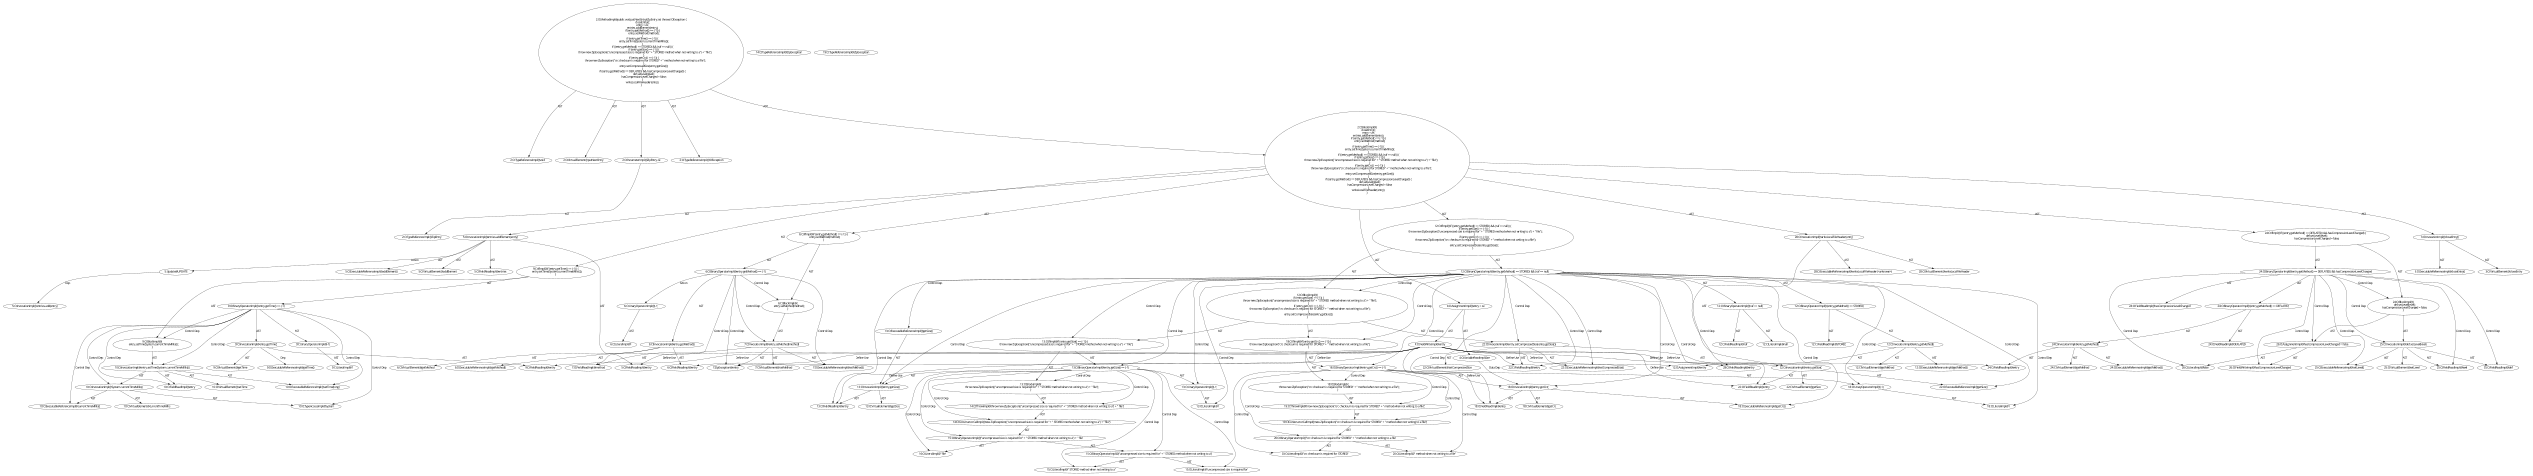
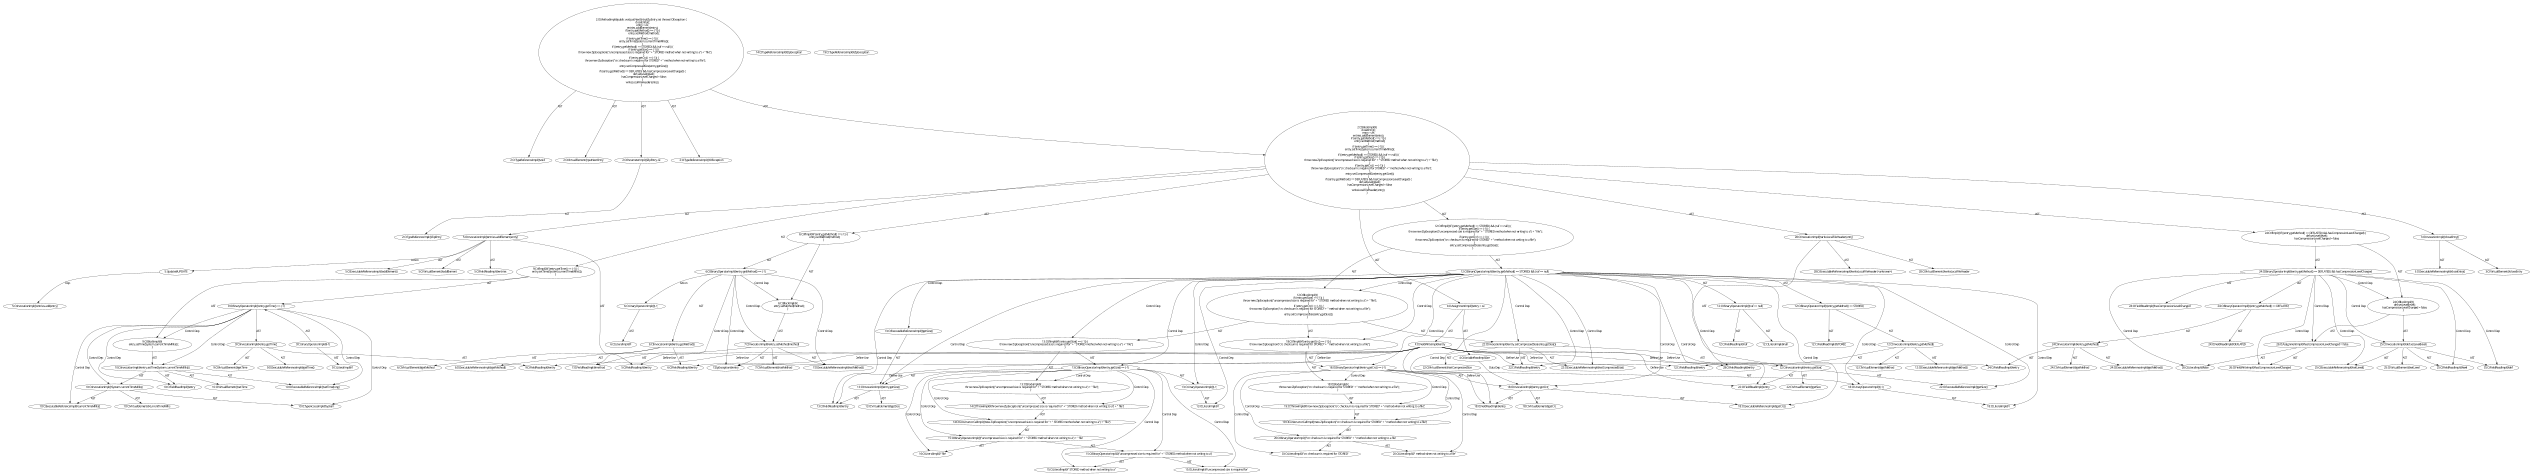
edge "9:CtBinaryOperatorImpl@entry.getTime() == (-1)" -> "9:CtUnaryOperatorImpl@(-1)": reversed
edge "9:CtInvocationImpl@entry.getTime()" -> "9:CtExecutableReferenceImpl@getTime()": label "Dep" -> "AST"
node "12:CtAssignmentImpl@entry": label "12:CtAssignmentImpl@entry" -> "12:CtFieldReadImpl@entry"
